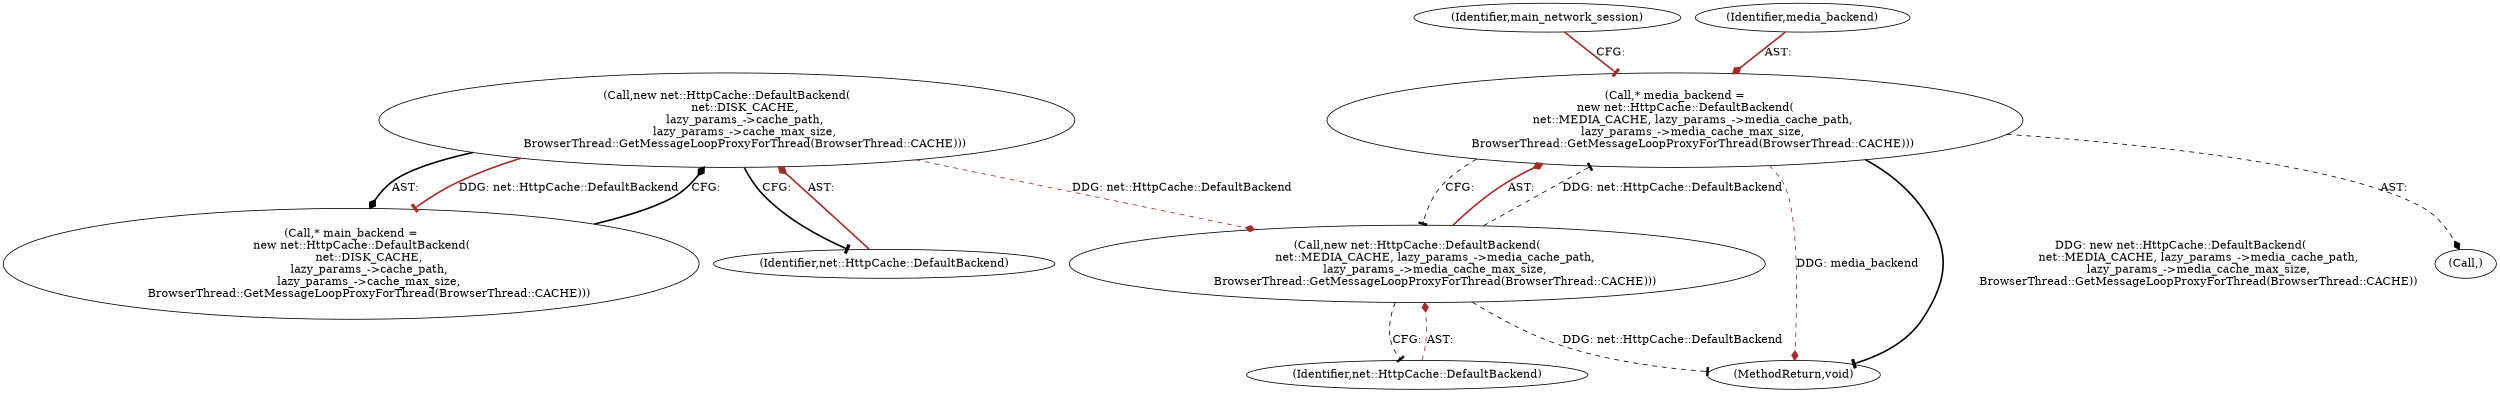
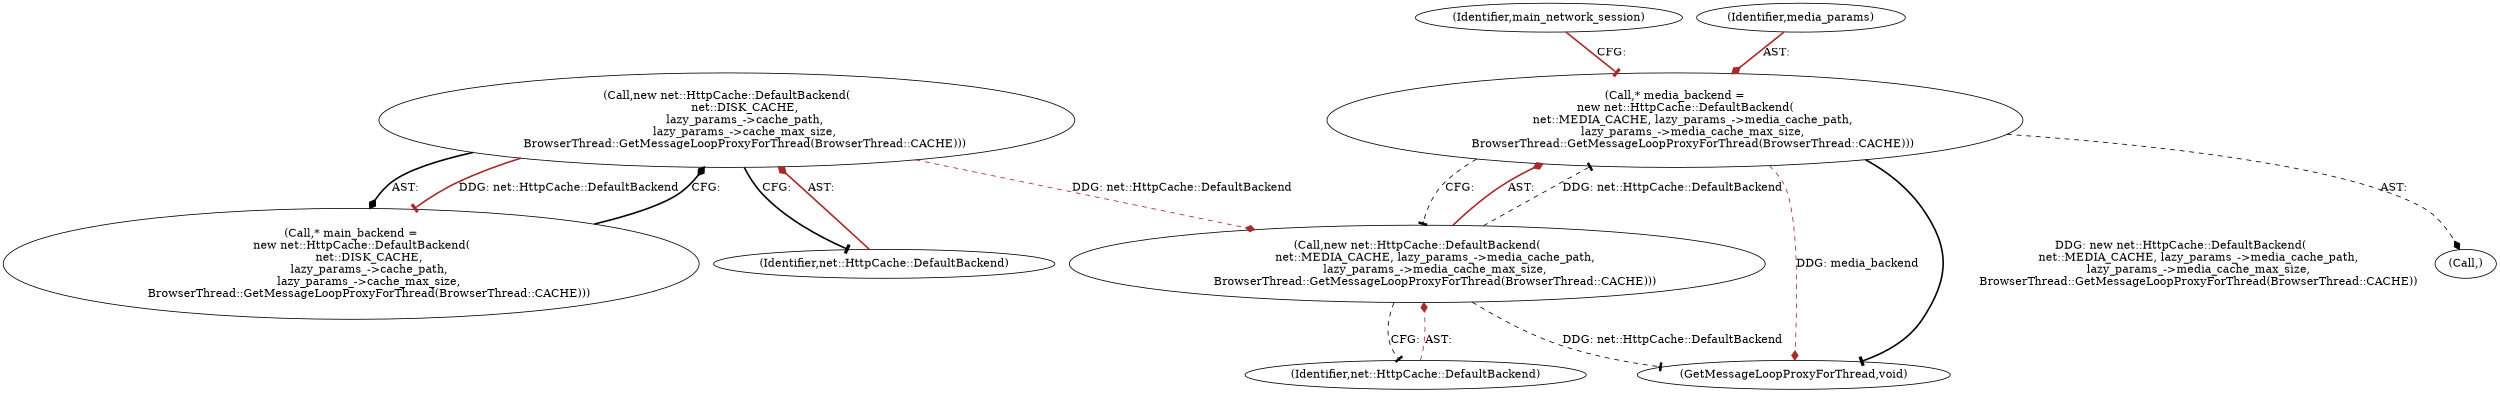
node "(Identifier,media_backend)": label "(Identifier,media_backend)" -> "(Identifier,media_params)"
node "(MethodReturn,void)": label "(MethodReturn,void)" -> "(GetMessageLoopProxyForThread,void)"
